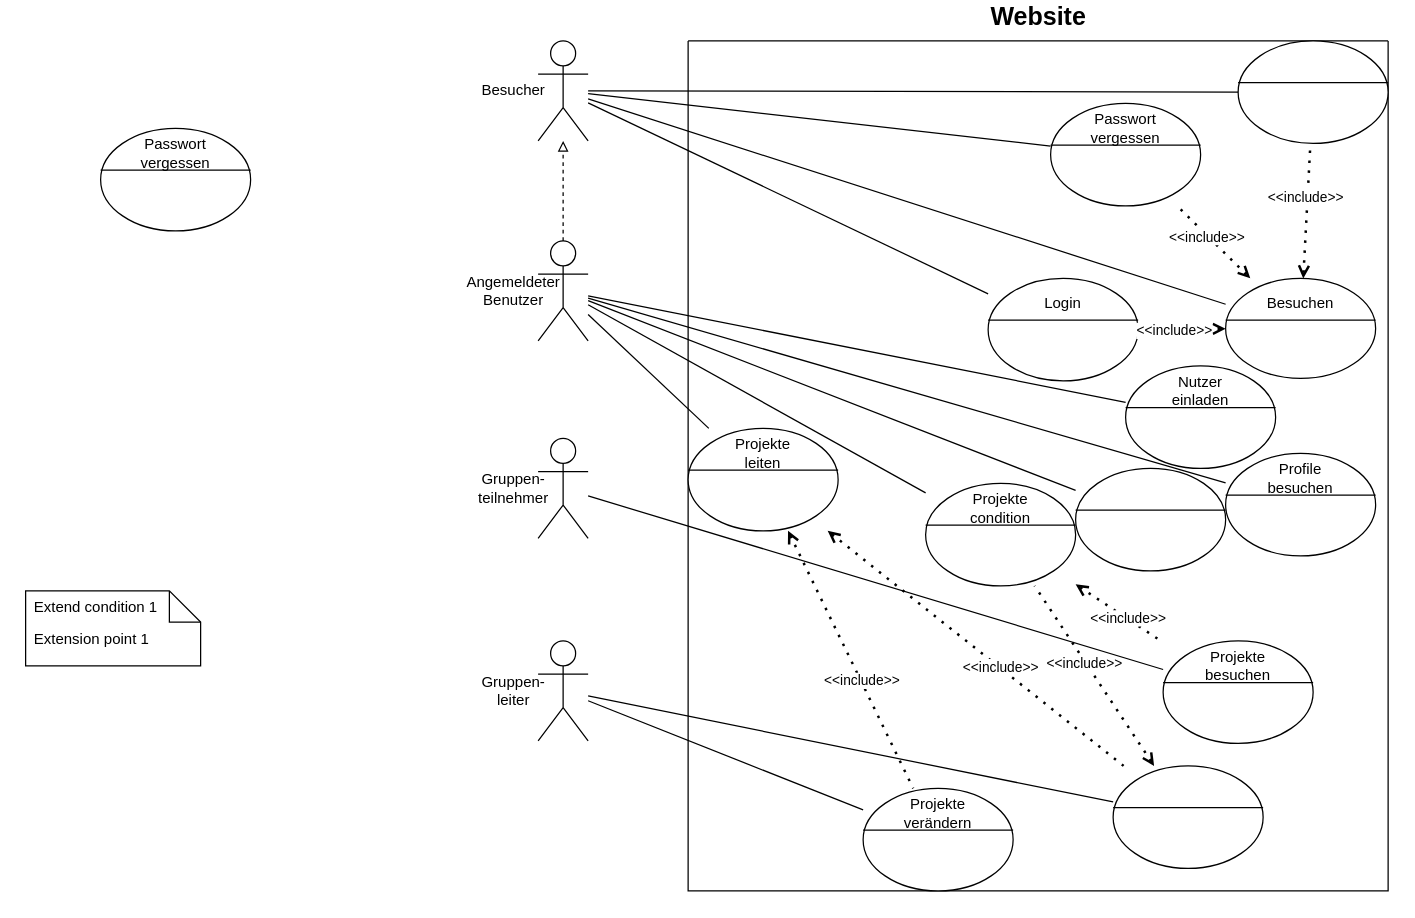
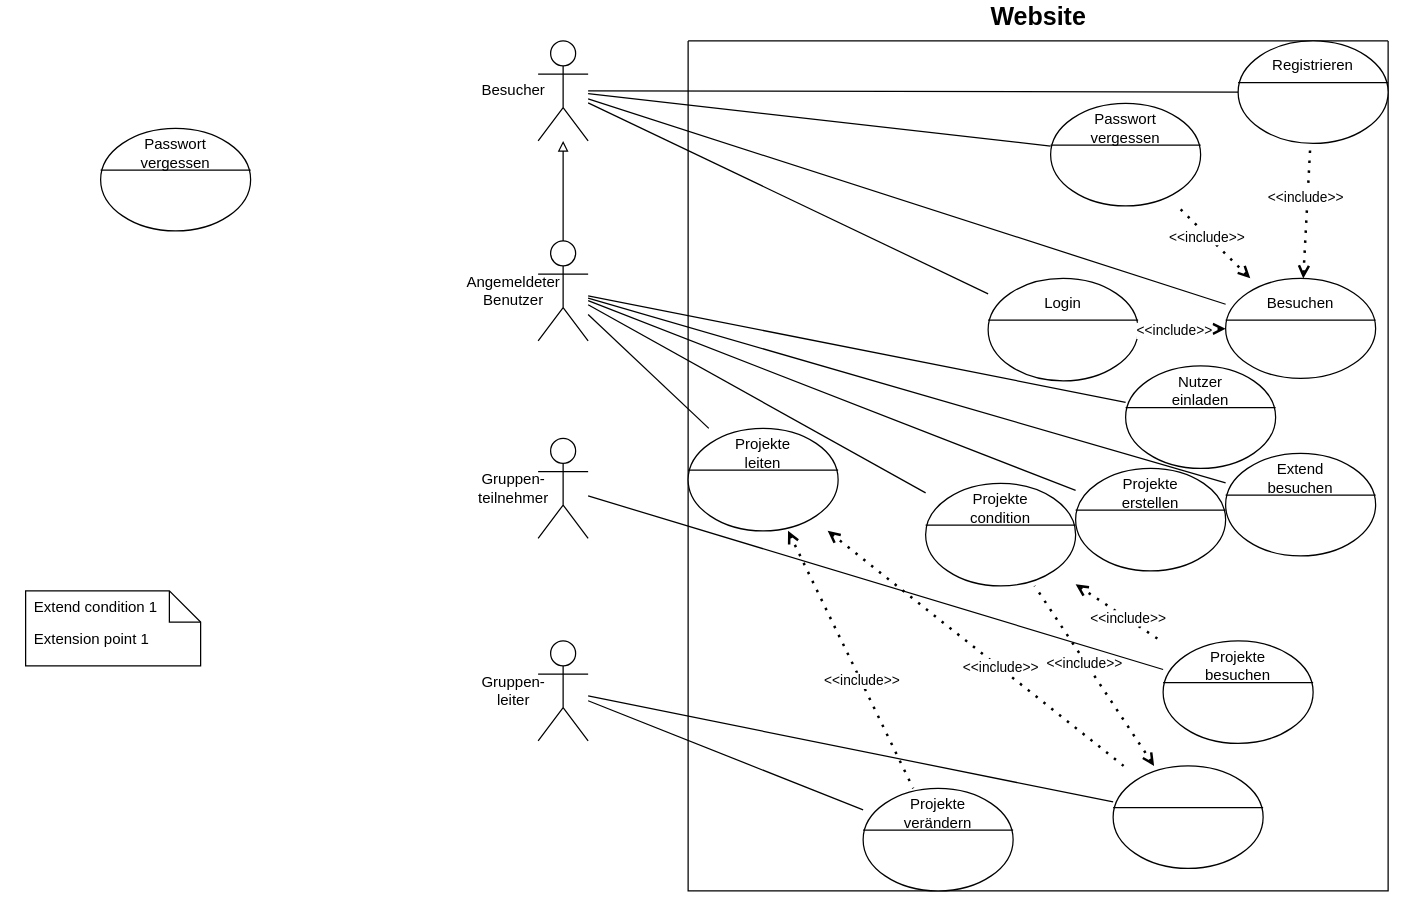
node "Registrieren": added
edge "Angemeldeter Benutzer" -> "Besucher": style dashed -> solid
node "Profile besuchen": label "Profile besuchen" -> "Extend besuchen"
node "Projekte erstellen": added
